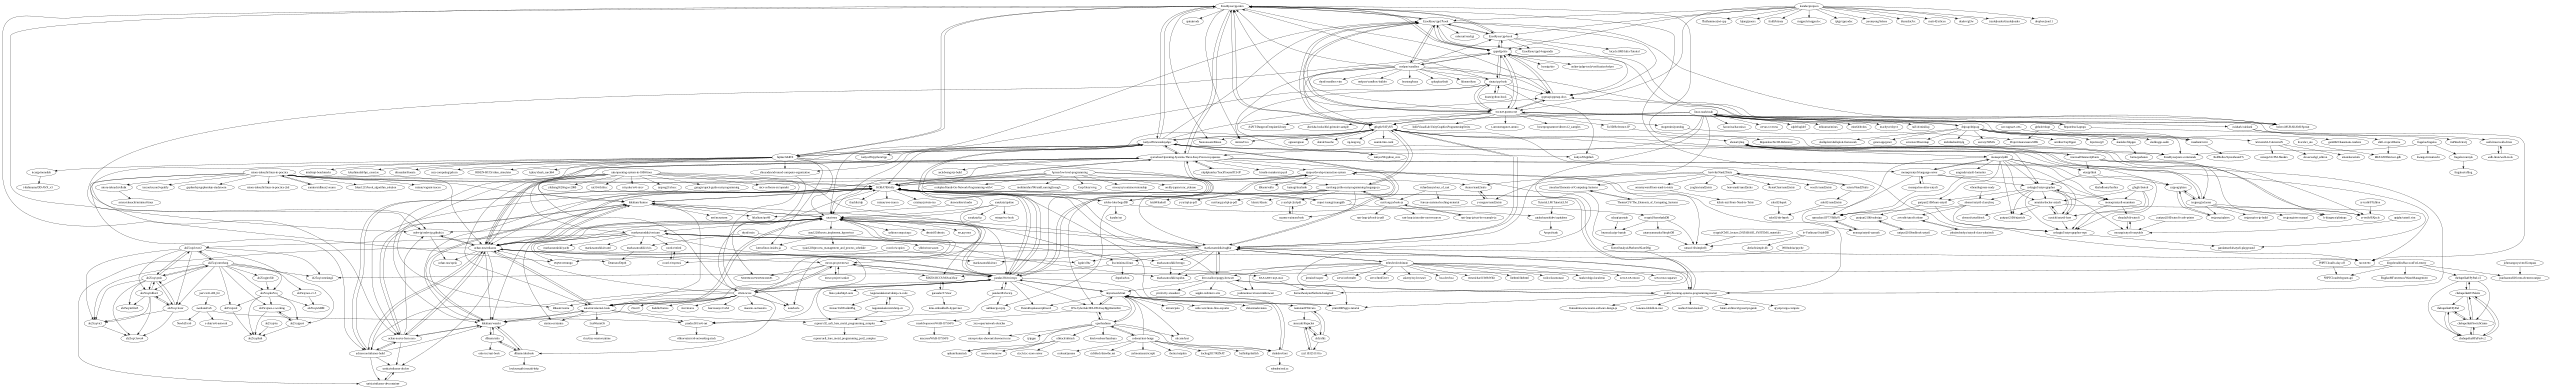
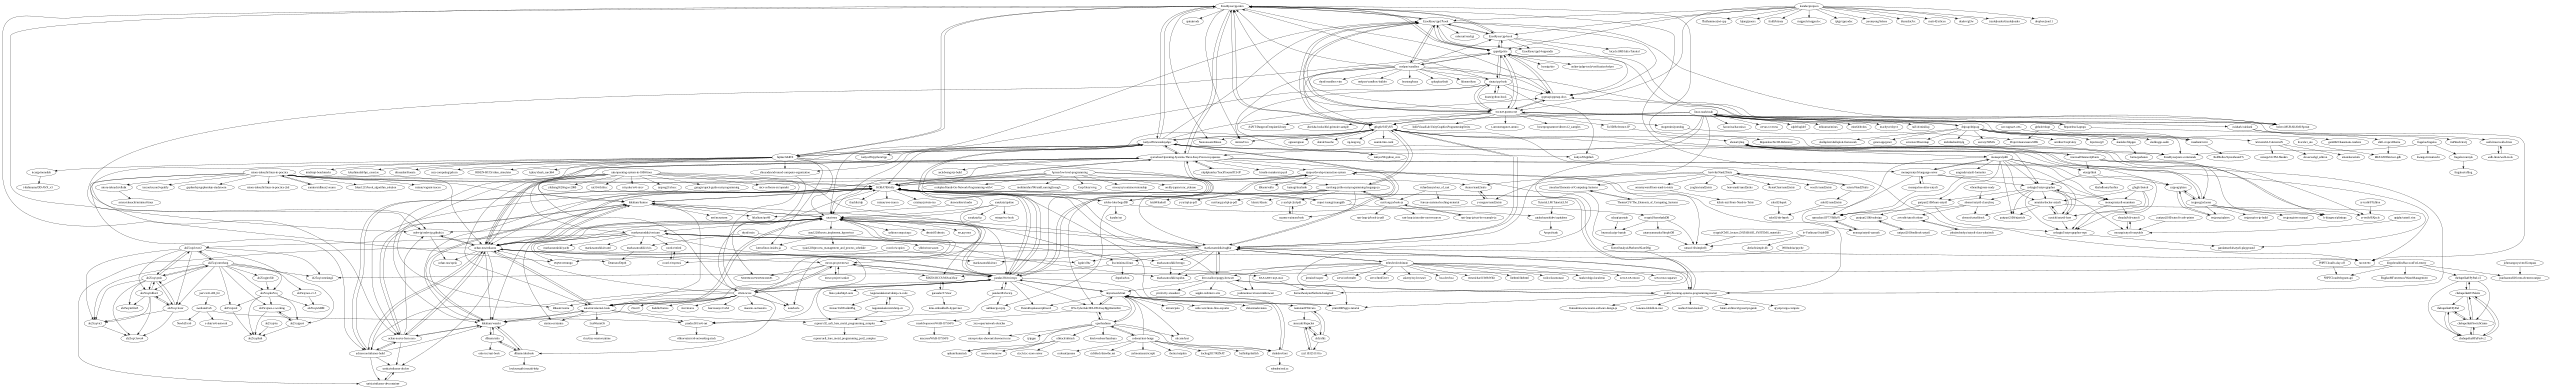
node "omriher/CapTipper": label "omriher/CapTipper" -> "omriher/CorpGlory"
edge "texjporg/jsclasses" -> "zr-tex8r/BXjscls": now "texjporg/jsclasses" -> "h-kitagawa/plistings"
edge "abenori/satysfi-class-jlreq" -> "na4zagin3/satyrographos-repo": now "abenori/satysfi-class-jlreq" -> "abenori/satysfibook"
